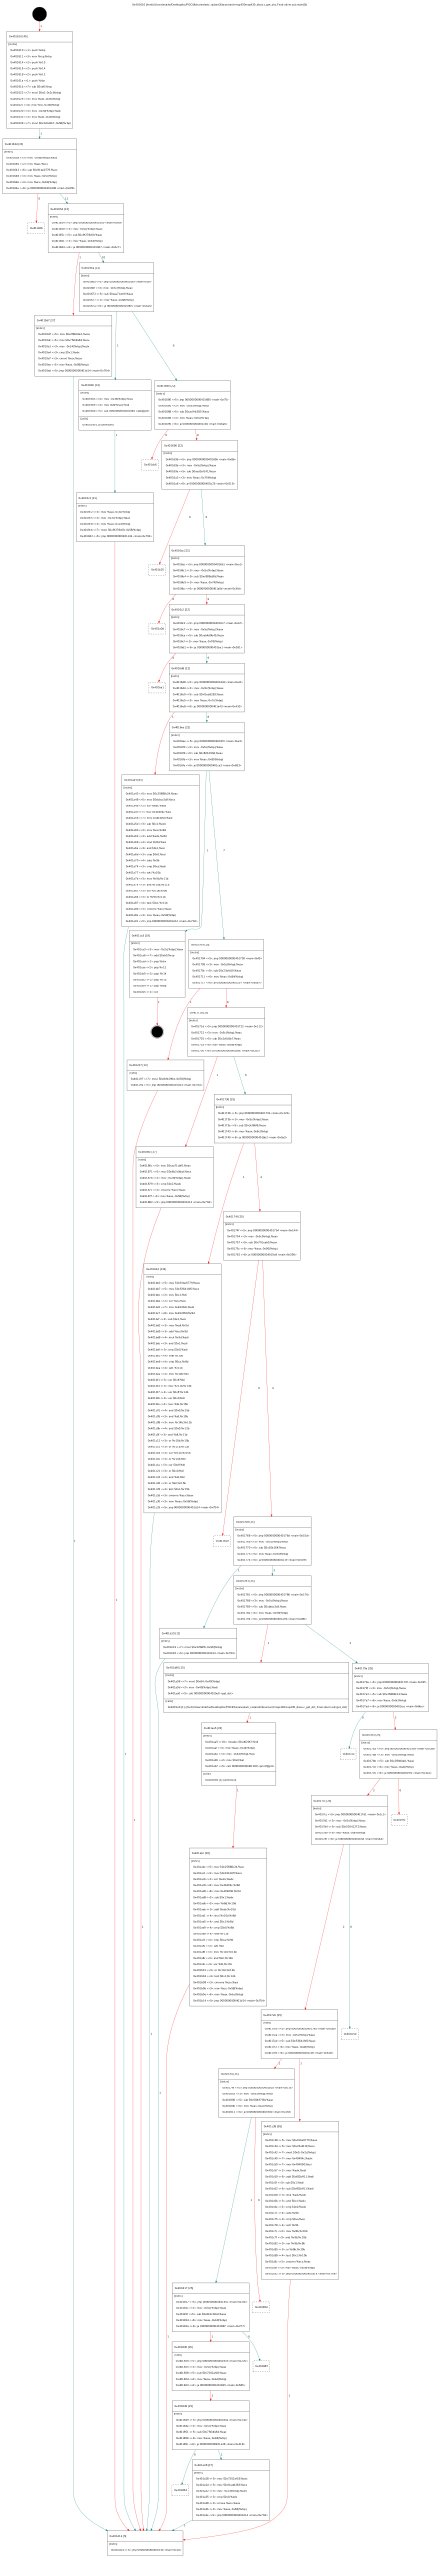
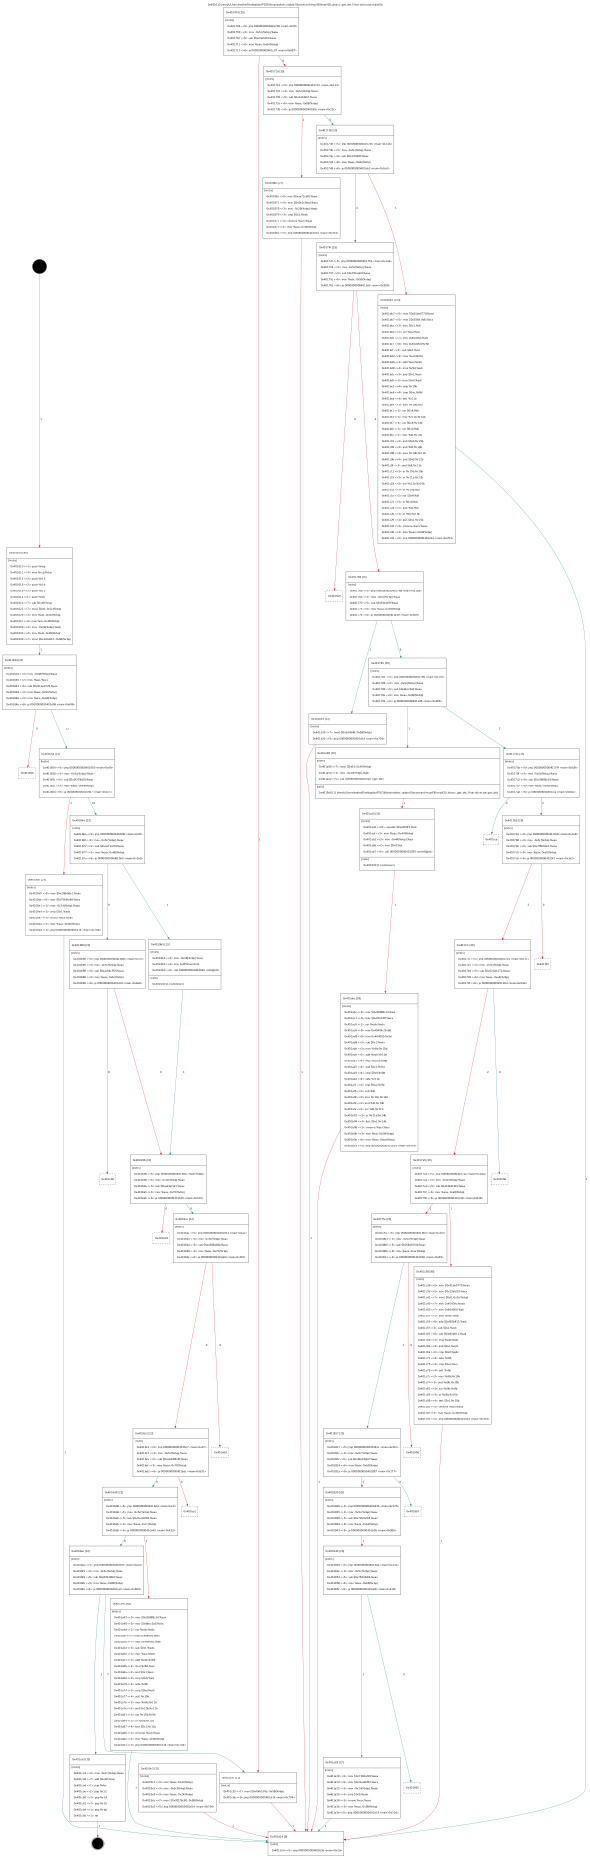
edge "0x4019b5 [13]" -> "0x4019c2 [21]": now "0x4019b5 [13]" -> "0x401696 [22]"
edge "0x4016ee [22]" -> "0x401704 [25]": now "0x4016ee [22]" -> "0x401c97 [12]"
edge "0x401b19 [12]" -> "0x401d14 [5]": color teal -> red
